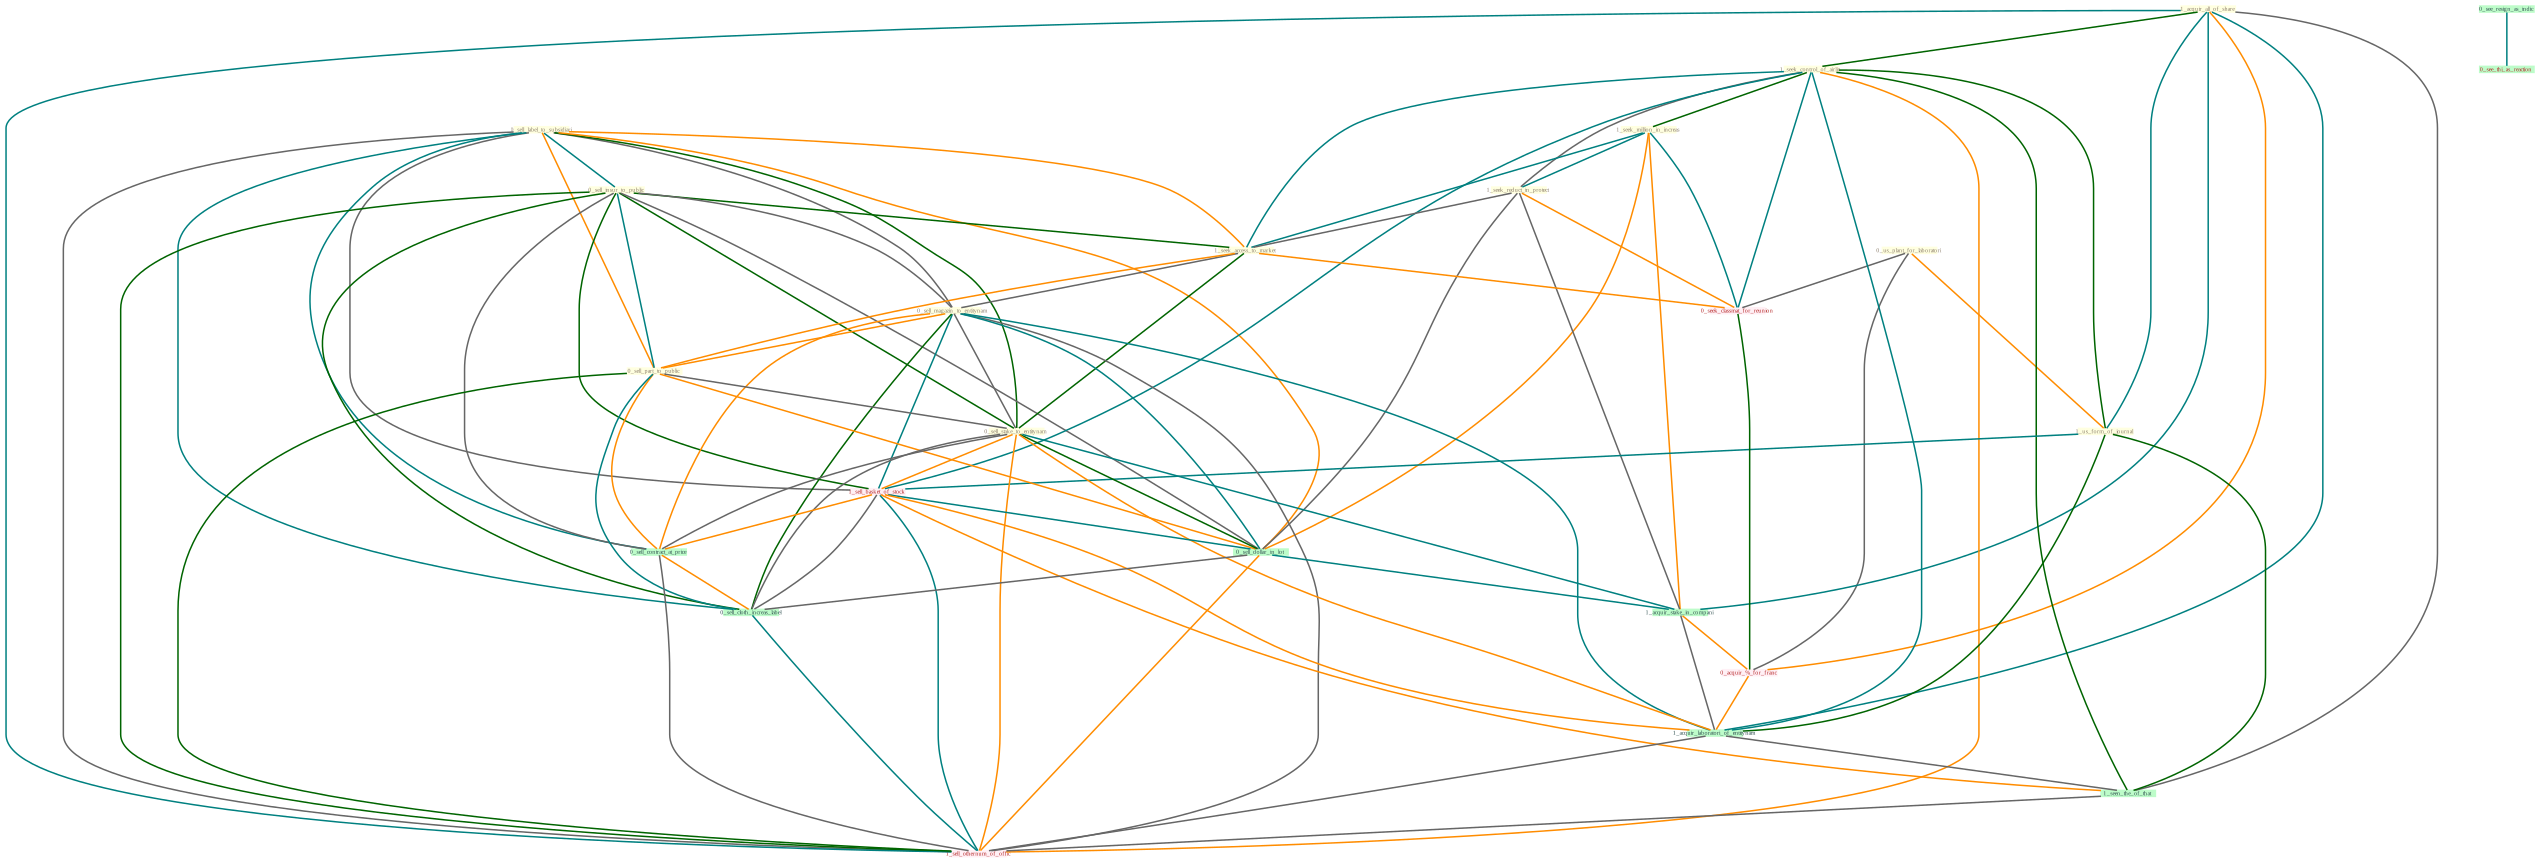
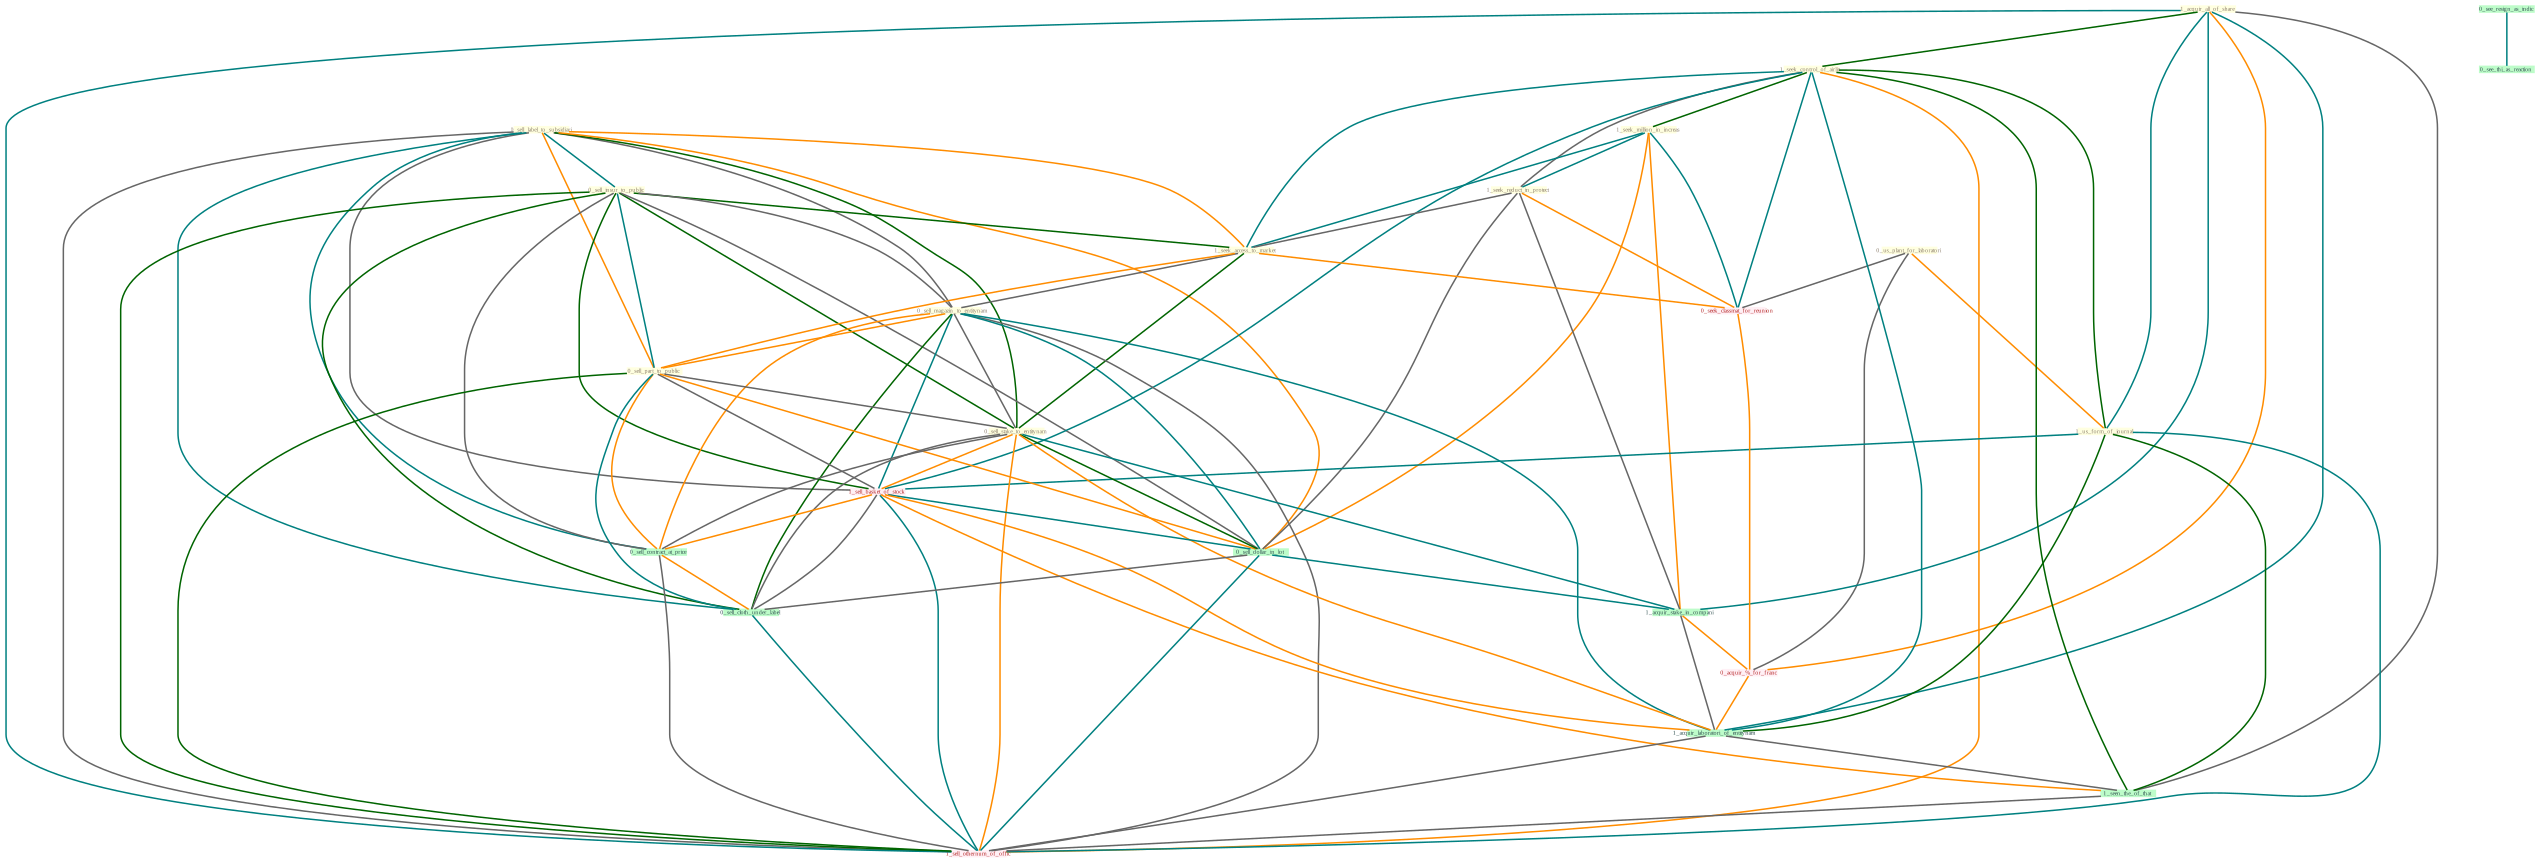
node "0_see_thi_as_reaction": fontcolor #b22222 -> #2f4f4f
edge "0_sell_part_to_public" -- "1_sell_basket_of_stock": added
edge "0_seek_classmat_for_reunion" -- "0_acquir_%_for_franc": color darkgreen -> darkorange
node "0_sell_cloth_increas_label": label "0_sell_cloth_increas_label" -> "0_sell_cloth_under_label"
edge "0_sell_dollar_in_lot" -- "1_sell_othernum_of_offic": color darkorange -> teal
edge "1_us_form_of_journal" -- "1_sell_othernum_of_offic": added
